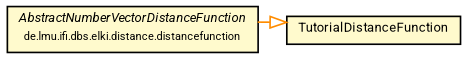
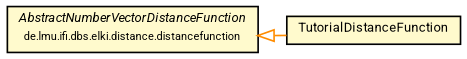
edge "AbstractNumberVectorDistanceFunction" -> "TutorialDistanceFunction": reversed
